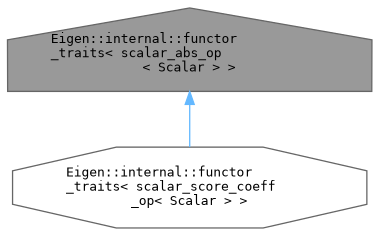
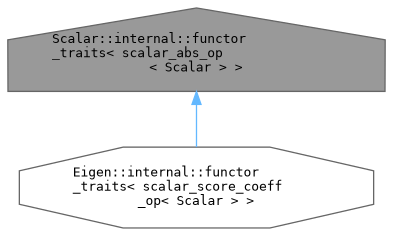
node "Eigen::internal::functor _traits< scalar_abs_op < Scalar > >": label "Eigen::internal::functor _traits< scalar_abs_op < Scalar > >" -> "Scalar::internal::functor _traits< scalar_abs_op < Scalar > >"
